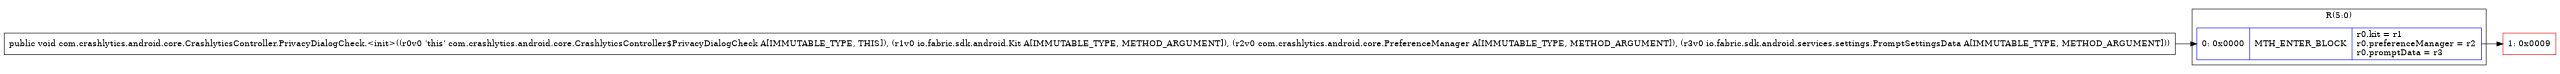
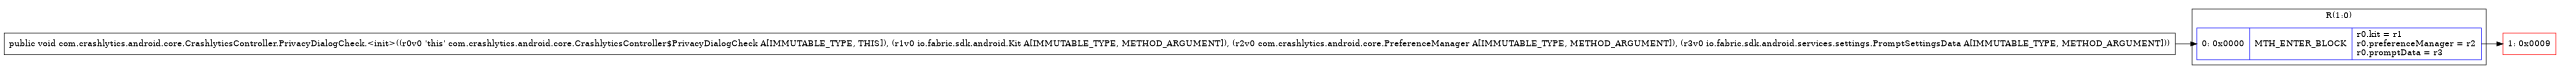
cluster "R(5:0)": label "R(5:0)" -> "R(1:0)"
